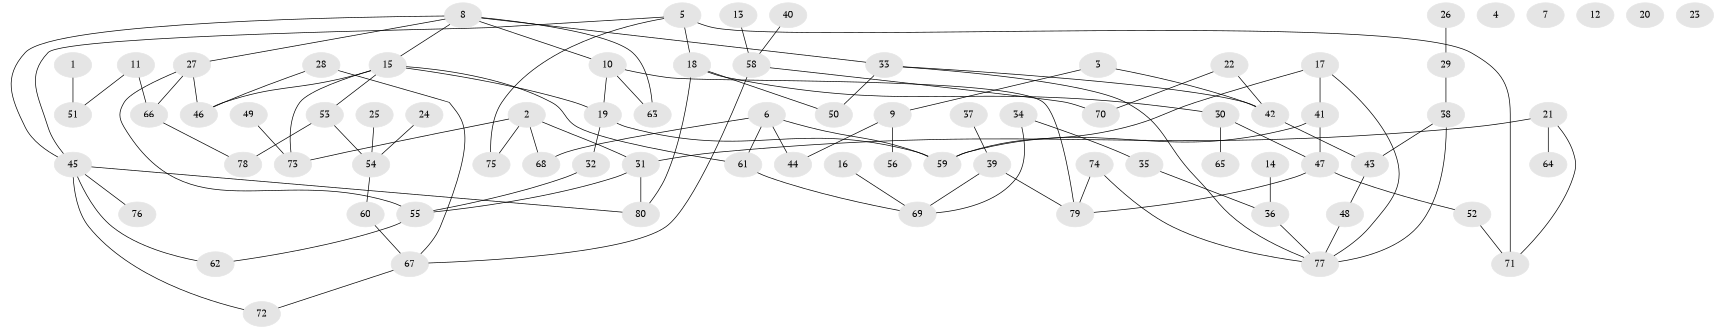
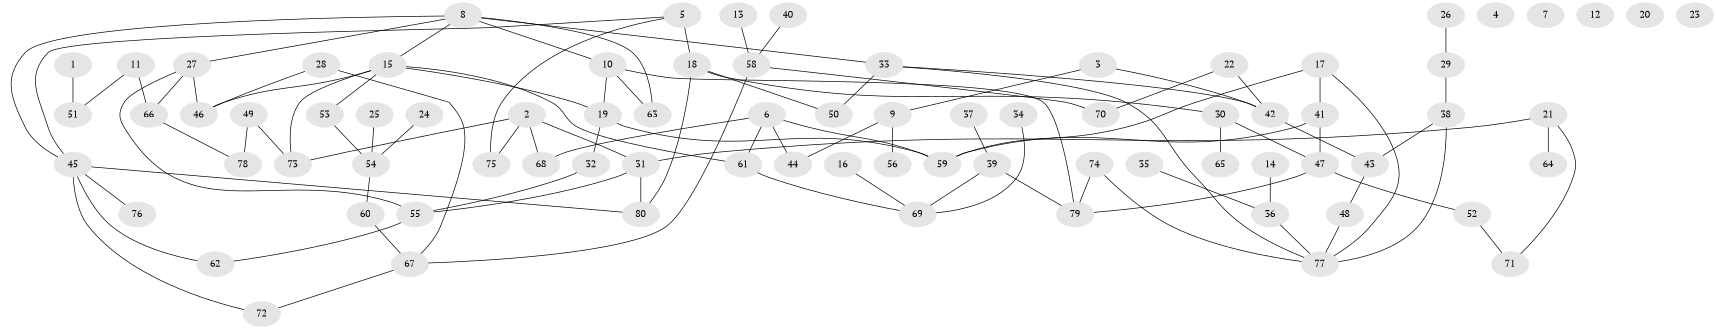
edge "5" -- "71": removed
edge "34" -- "35": removed
edge "53" -- "78": now "49" -- "78"
